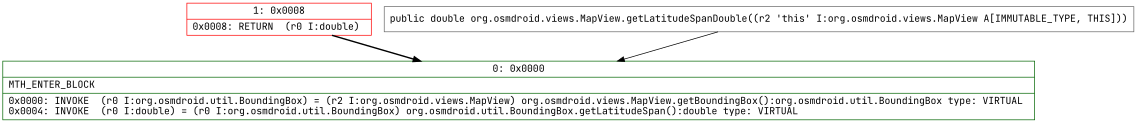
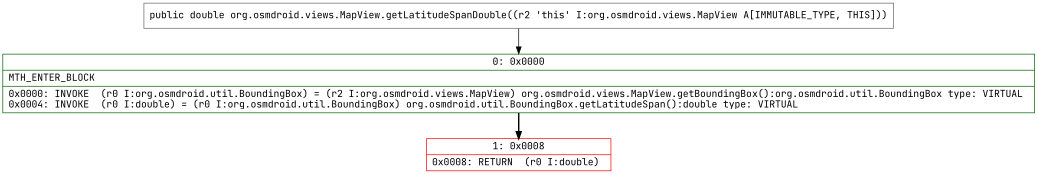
edge "1: 0x0008" -> "0: 0x0000": reversed
